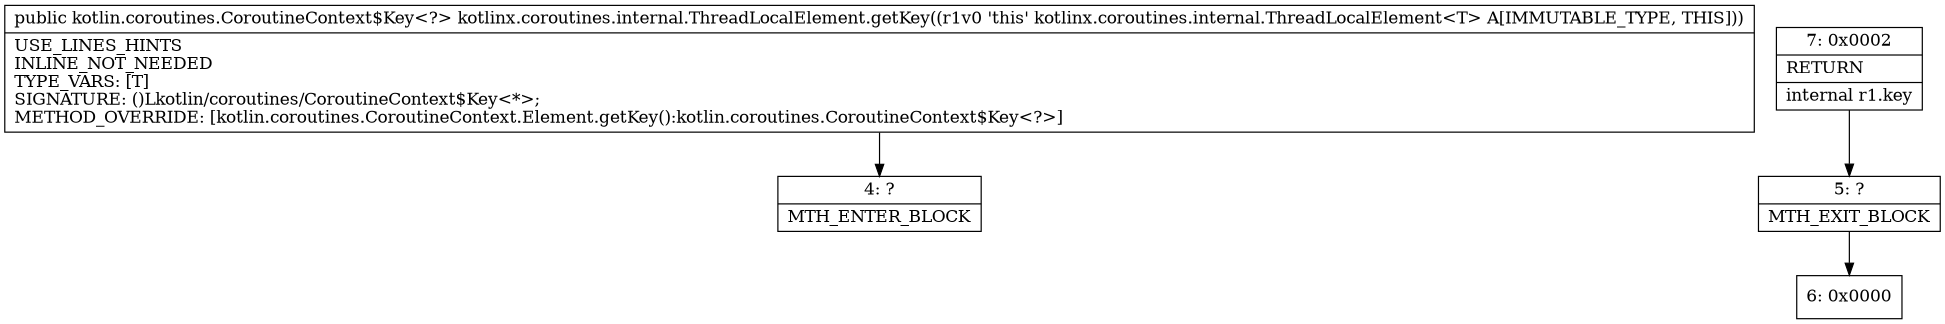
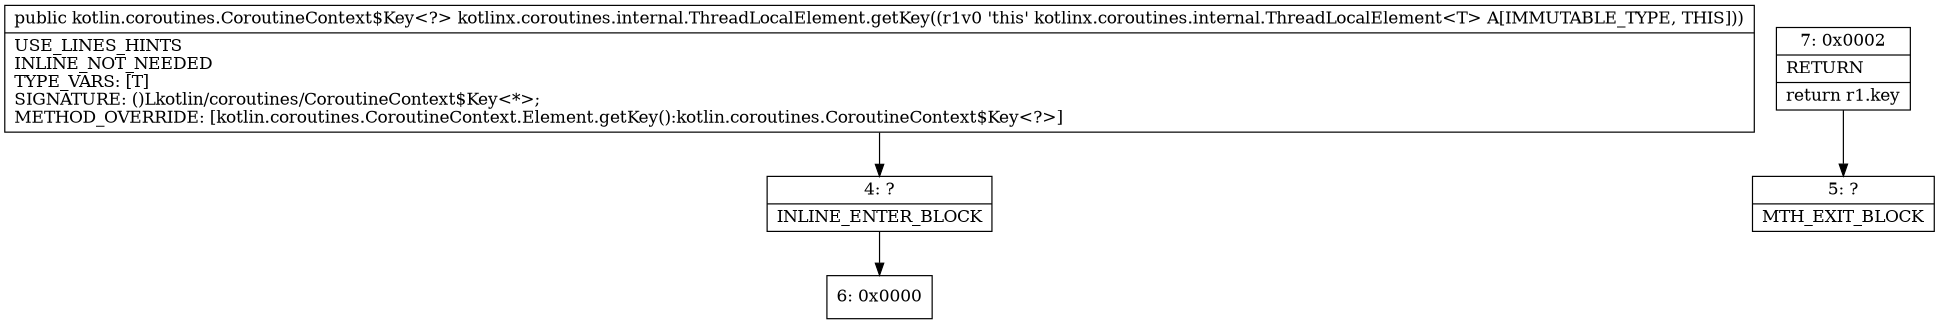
node "7: 0x0002": text "internal r1.key" -> "return r1.key"
node "4: ?": text "MTH_ENTER_BLOCK" -> "INLINE_ENTER_BLOCK"
edge "5: ?" -> "6: 0x0000": now "4: ?" -> "6: 0x0000"
